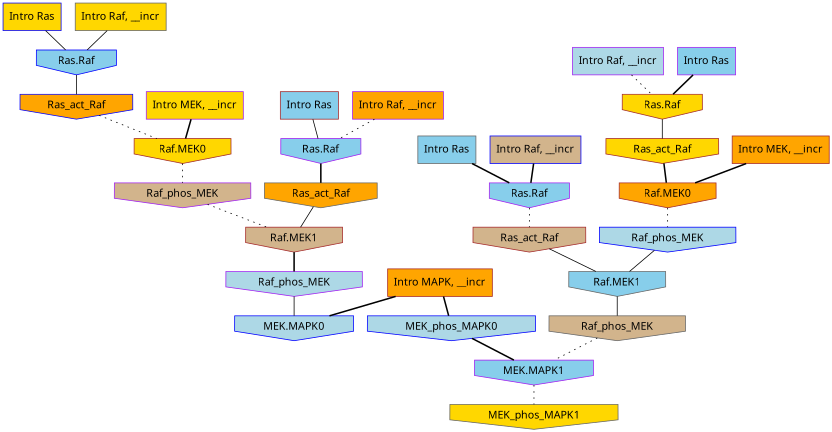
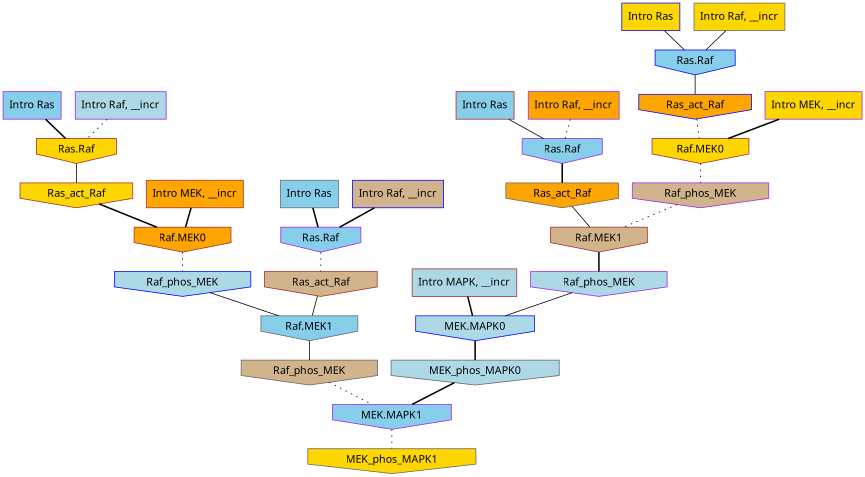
node "Intro MAPK, __incr": fillcolor orange -> lightblue
edge "Intro MAPK, __incr" -- "MEK_phos_MAPK0": now "MEK.MAPK0" -- "MEK_phos_MAPK0"
node "MEK_phos_MAPK0": color blue -> gray40
